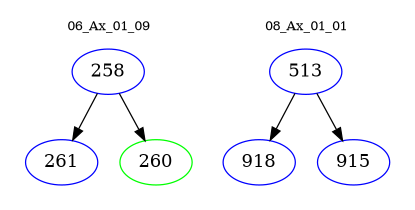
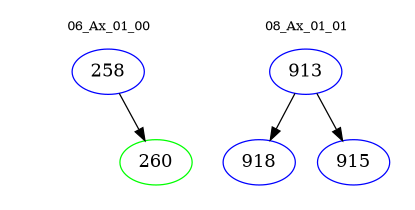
cluster "06_Ax_01_09": label "06_Ax_01_09" -> "06_Ax_01_00"
node "513": label "513" -> "913"
node "261": removed
